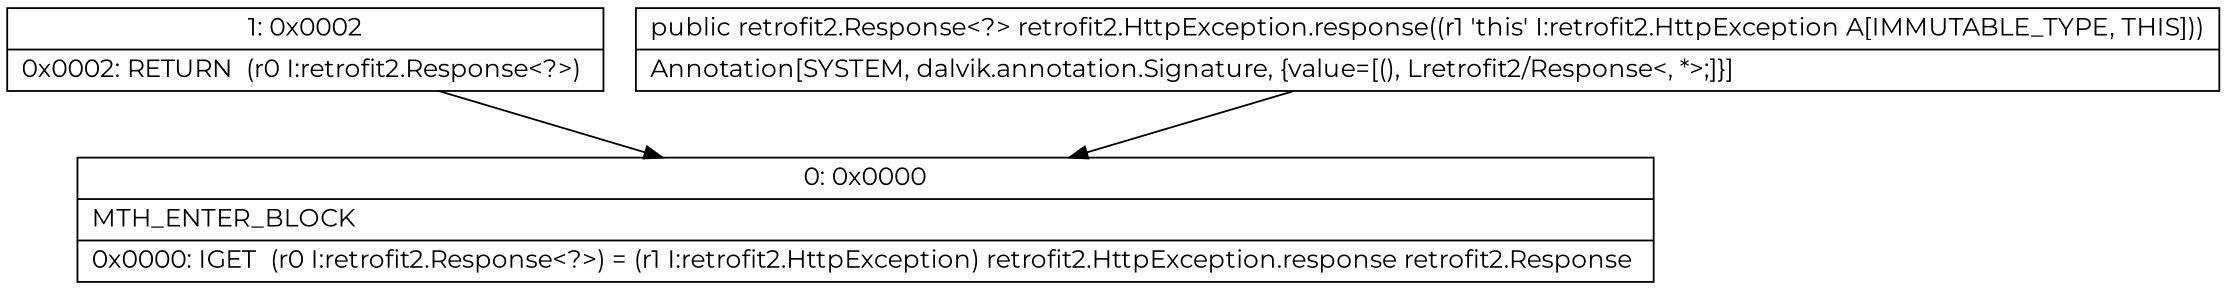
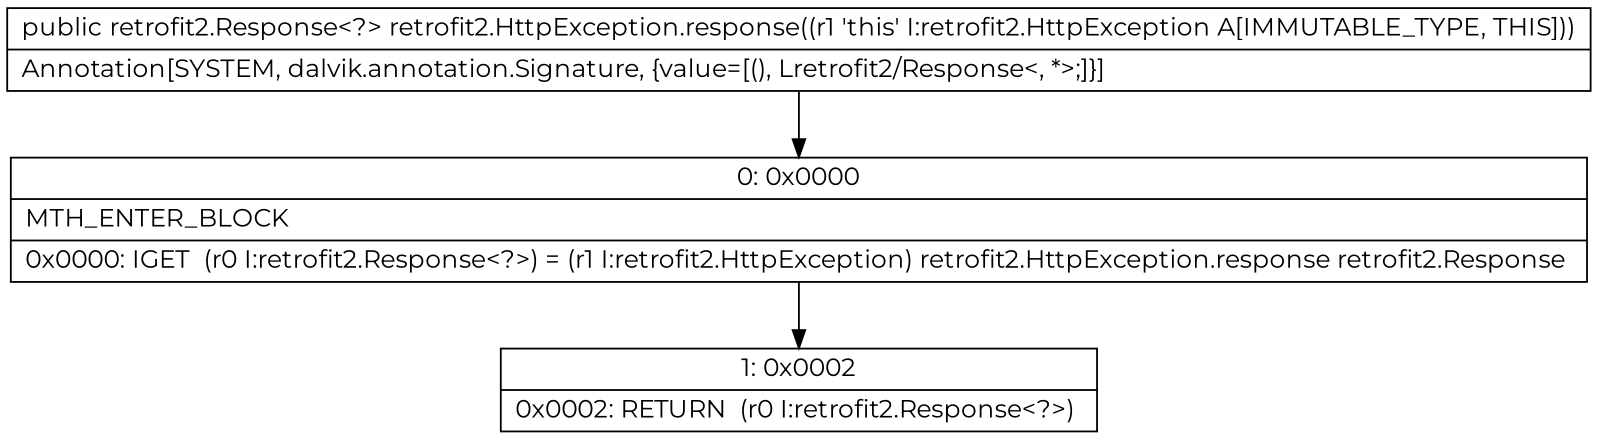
edge "1: 0x0002" -> "0: 0x0000": reversed
